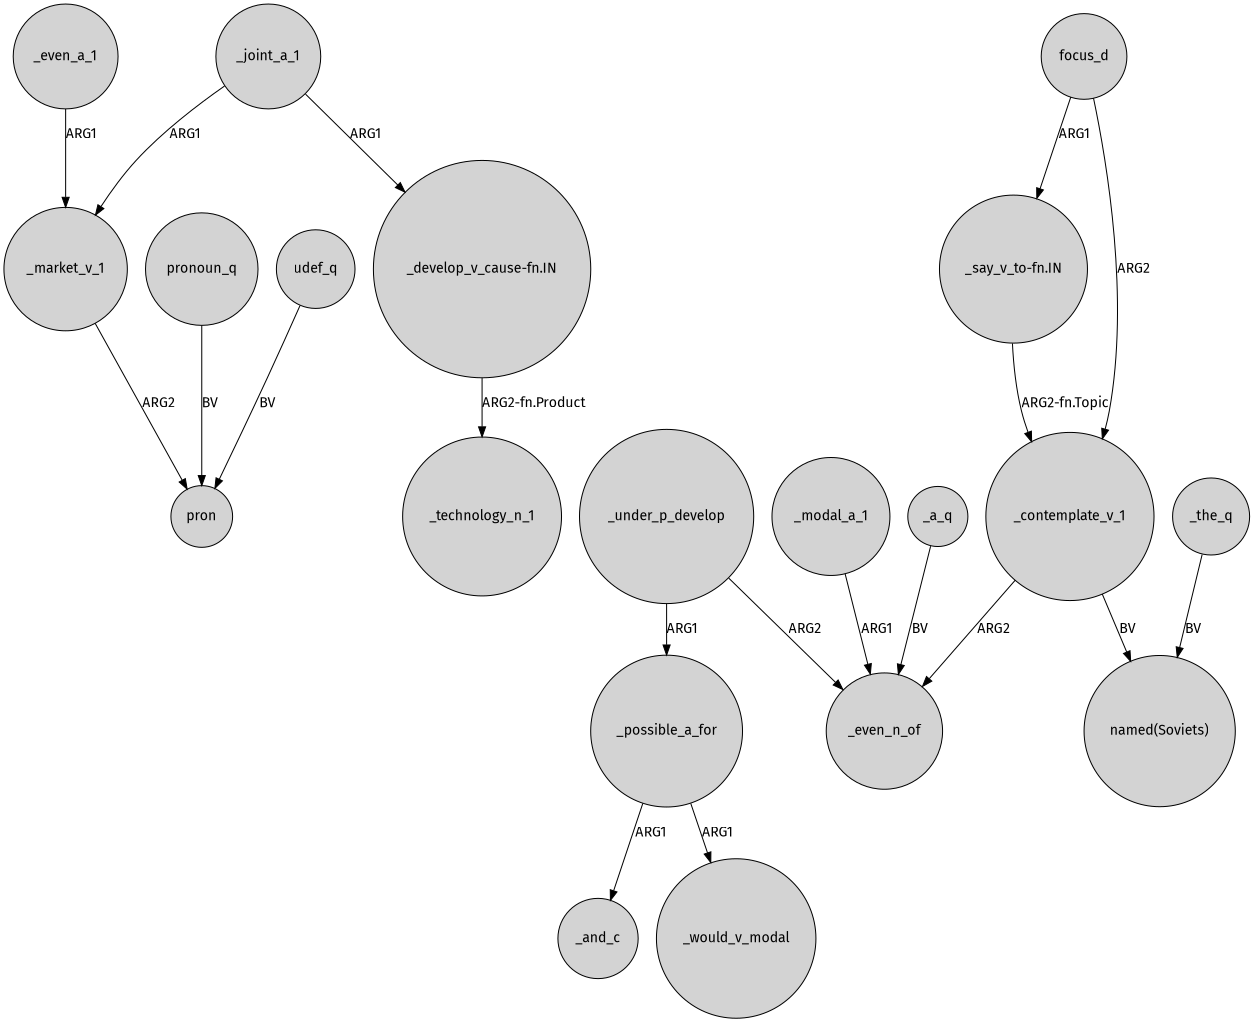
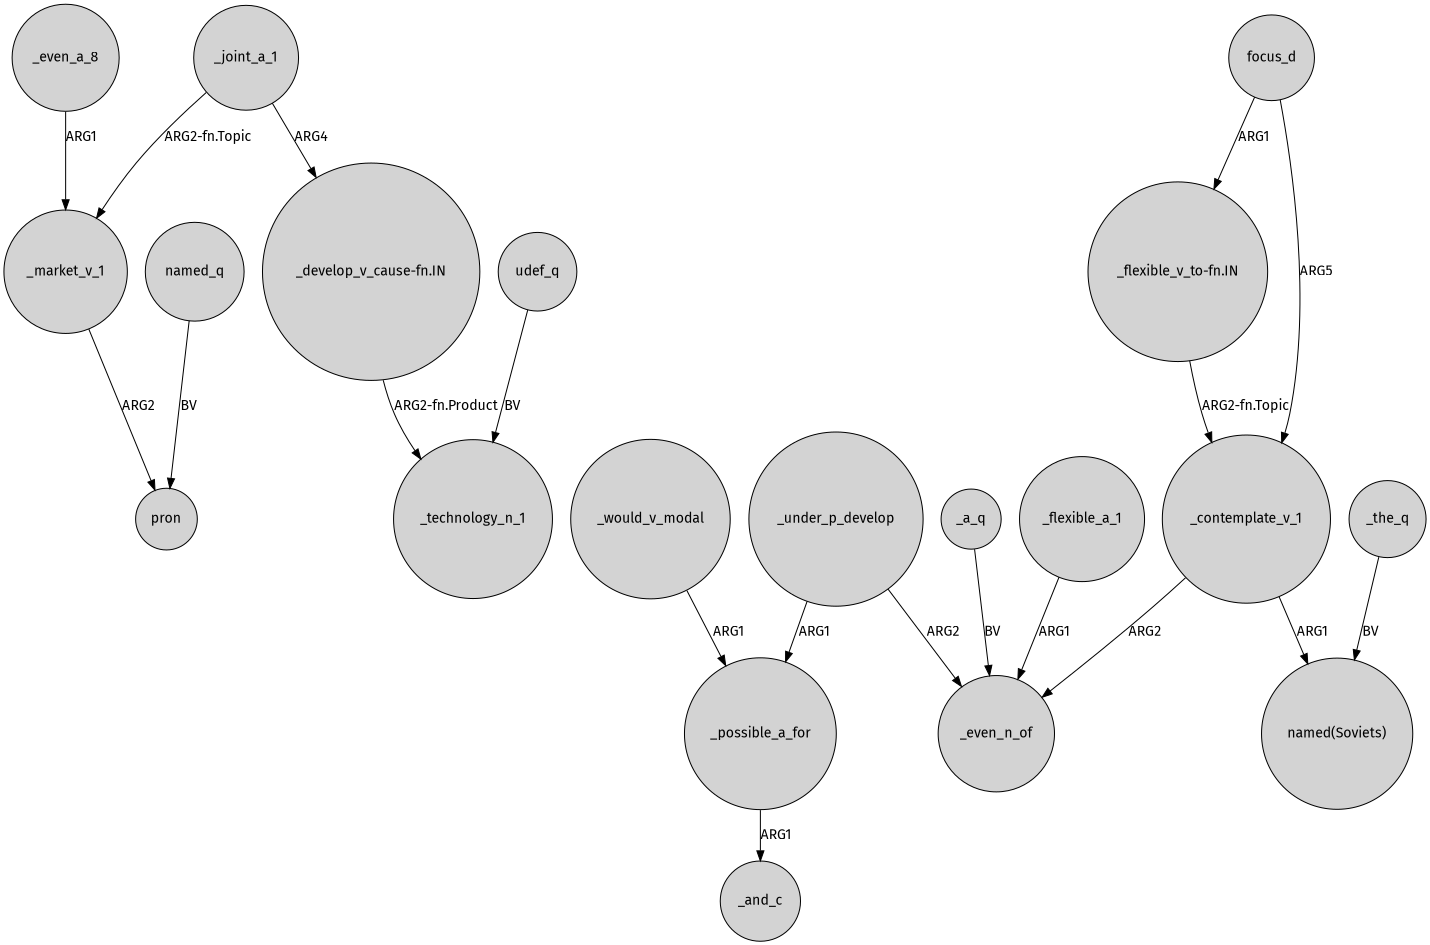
node "_even_a_1": label "_even_a_1" -> "_even_a_8"
edge "_joint_a_1" -> "_market_v_1": label "ARG1" -> "ARG2-fn.Topic"
edge "_joint_a_1" -> "_develop_v_cause-fn.IN": label "ARG1" -> "ARG4"
node "pronoun_q": label "pronoun_q" -> "named_q"
node "_say_v_to-fn.IN": label "_say_v_to-fn.IN" -> "_flexible_v_to-fn.IN"
edge "focus_d" -> "_contemplate_v_1": label "ARG2" -> "ARG5"
edge "udef_q" -> "pron": now "udef_q" -> "_technology_n_1"
node "_modal_a_1": label "_modal_a_1" -> "_flexible_a_1"
edge "_contemplate_v_1" -> "named(Soviets)": label "BV" -> "ARG1"
edge "_possible_a_for" -> "_would_v_modal": reversed
